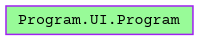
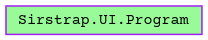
node "Program.UI.Program": label "Program.UI.Program" -> "Sirstrap.UI.Program"
